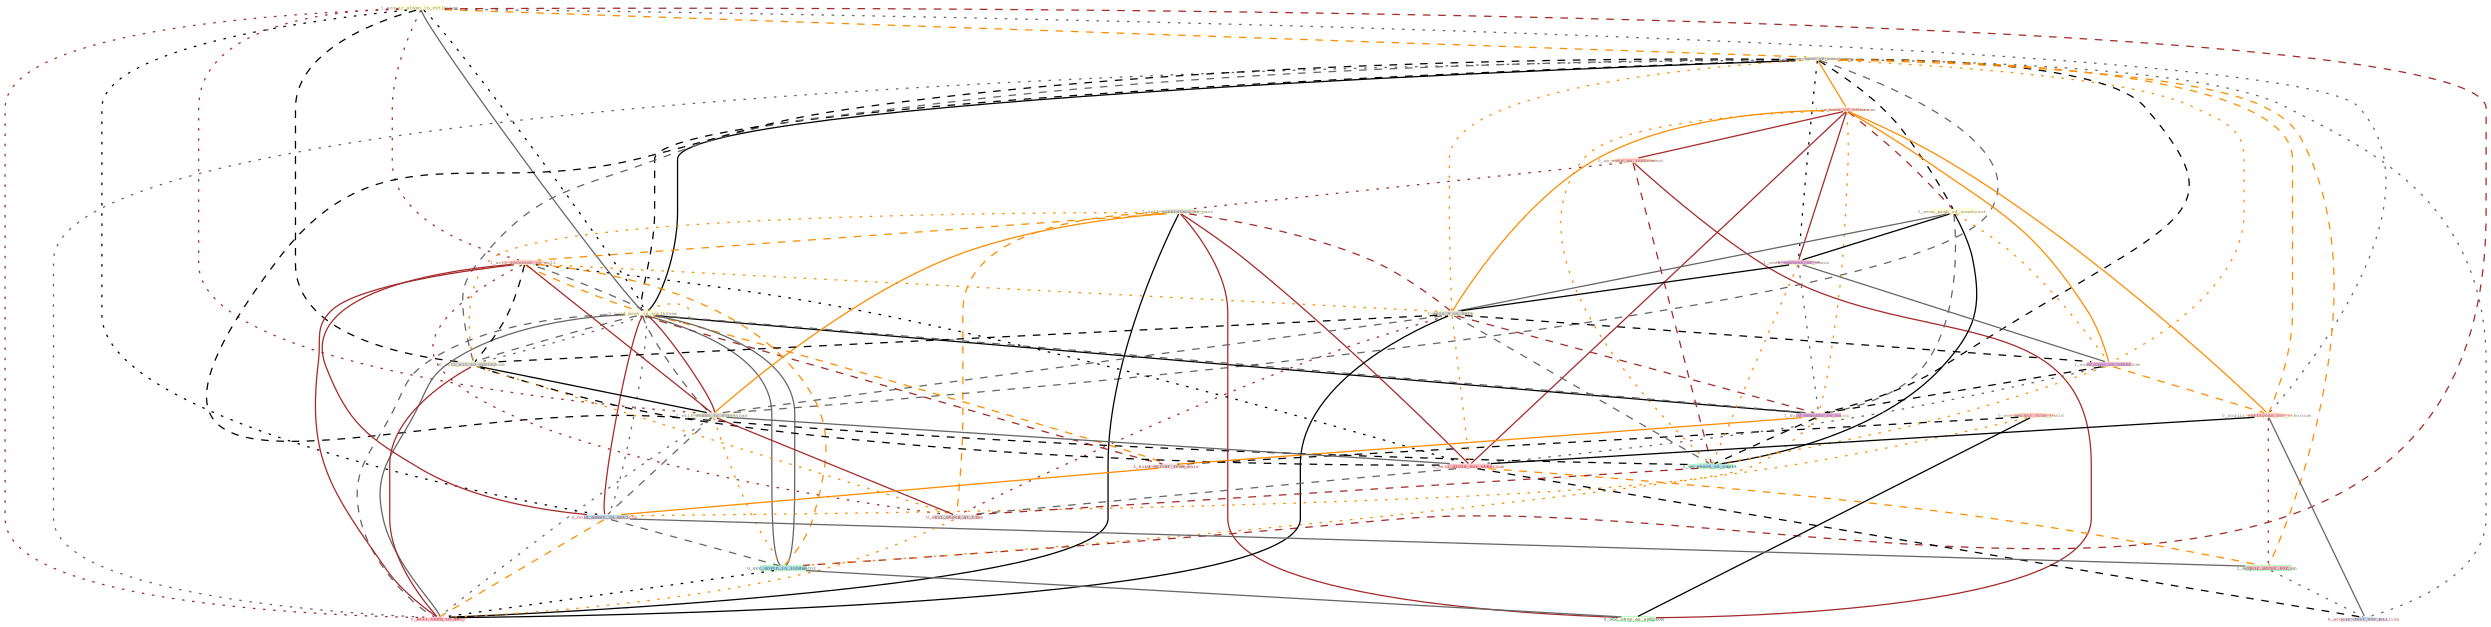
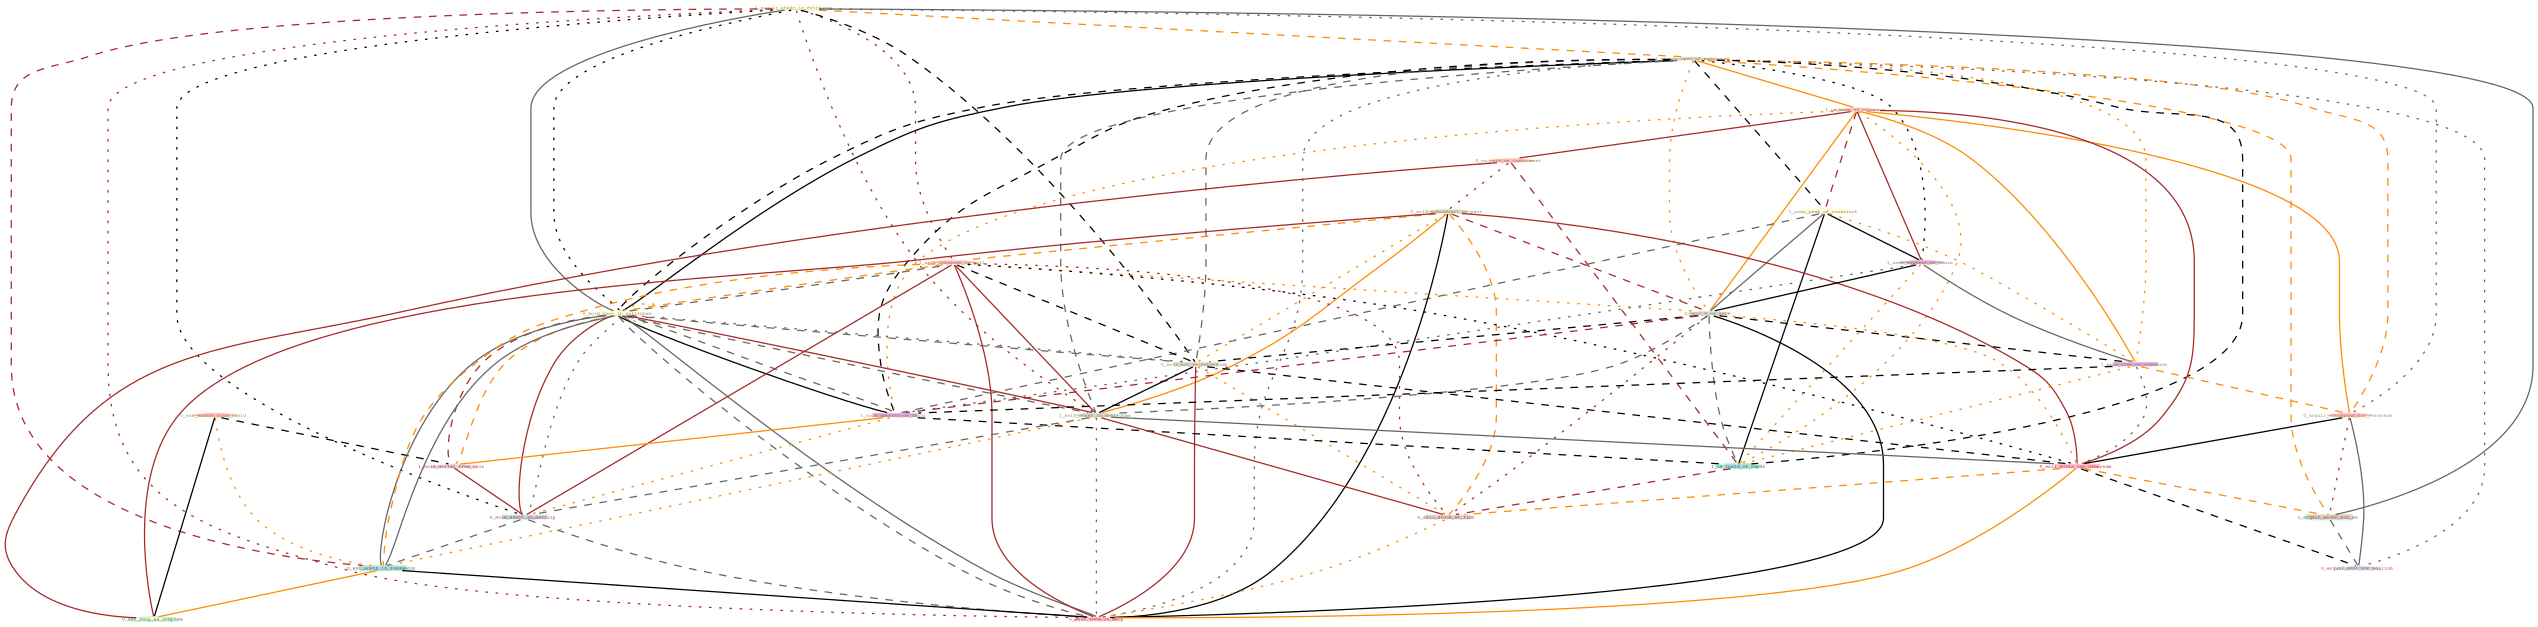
node "1_us_stock_of_capit": label "1_us_stock_of_capit" -> "1_us_insid_of_capit"
edge "1_hold_dollar_from_sale" -- "0_hold_asset_in_anticip": color darkorange -> brown
edge "0_sell_divis_for_othernum" -- "0_sell_stock_at_time": color gray40 -> darkorange
edge "0_hold_asset_in_anticip" -- "1_acquir_secur_for_an": now "1_acquir_stake_in_entitynam" -- "1_acquir_secur_for_an"
edge "0_hold_asset_in_anticip" -- "0_sell_them_in_shop": color darkorange -> gray40
edge "0_see_anyth_in_fundament" -- "0_sell_them_in_shop": style dotted -> solid
edge "0_see_anyth_in_fundament" -- "0_see_shop_as_symptom": color gray40 -> darkorange
edge "1_acquir_secur_for_an" -- "0_acquir_unit_for_million": style dotted -> dashed
edge "0_sell_divis_for_othernum" -- "0_sell_them_in_shop": added
node "0_see_shop_as_symptom": shape octagon -> house
